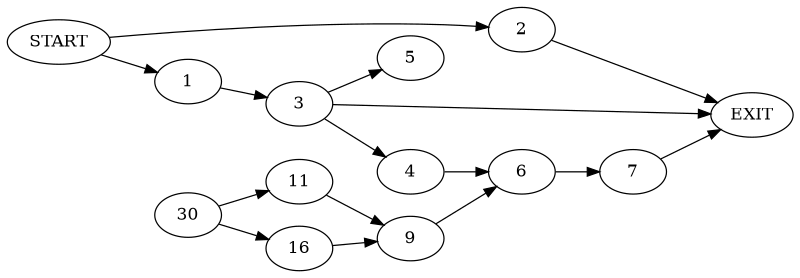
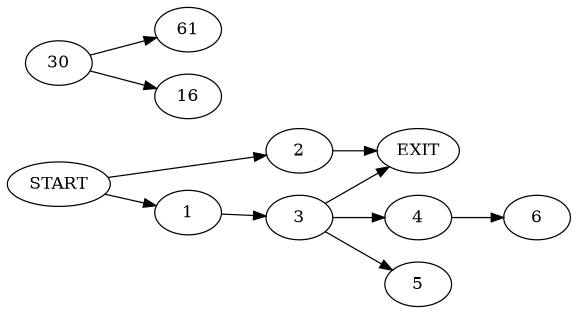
node "7": removed
node "11": label "11" -> "61"
node "9": removed
